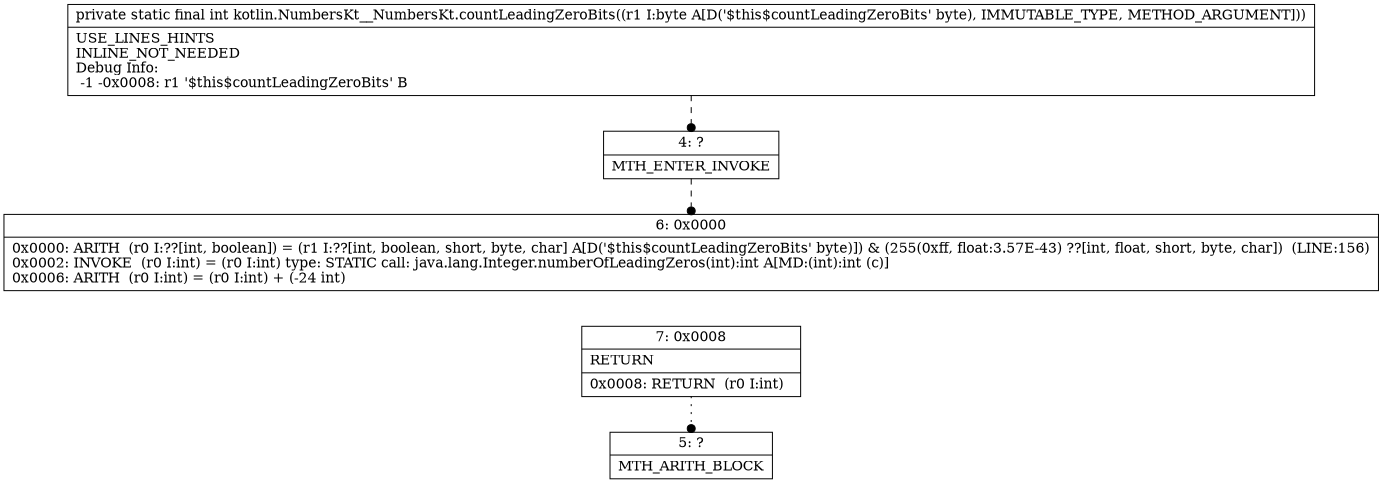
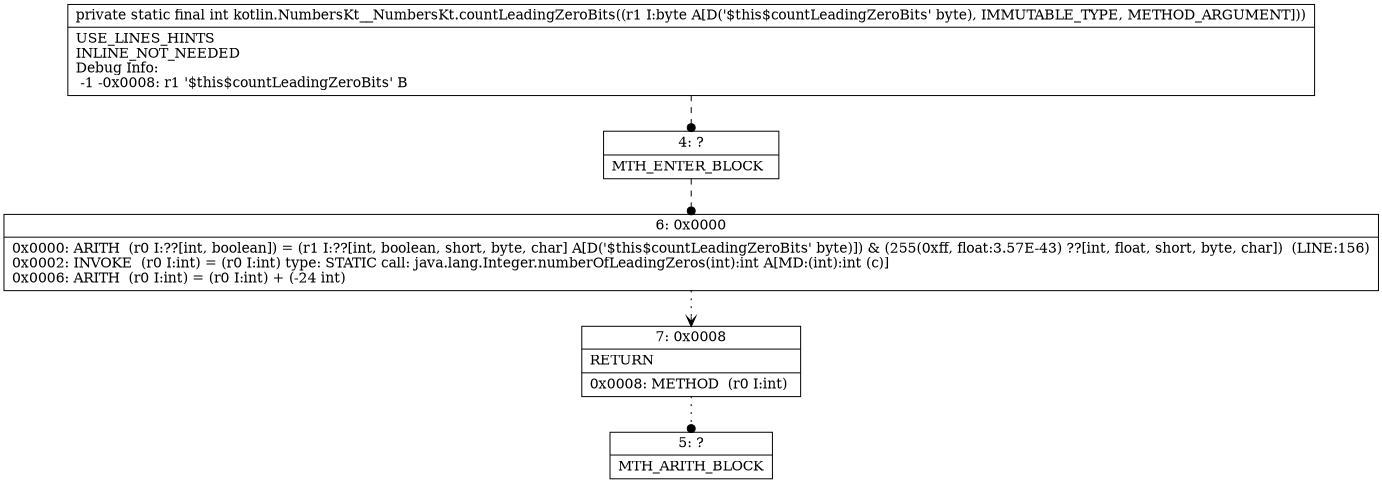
node "4: ?": text "MTH_ENTER_INVOKE" -> "MTH_ENTER_BLOCK"
edge "6: 0x0000" -> "7: 0x0008": added
node "7: 0x0008": text "0x0008: RETURN  (r0 I:int)" -> "0x0008: METHOD  (r0 I:int)"
